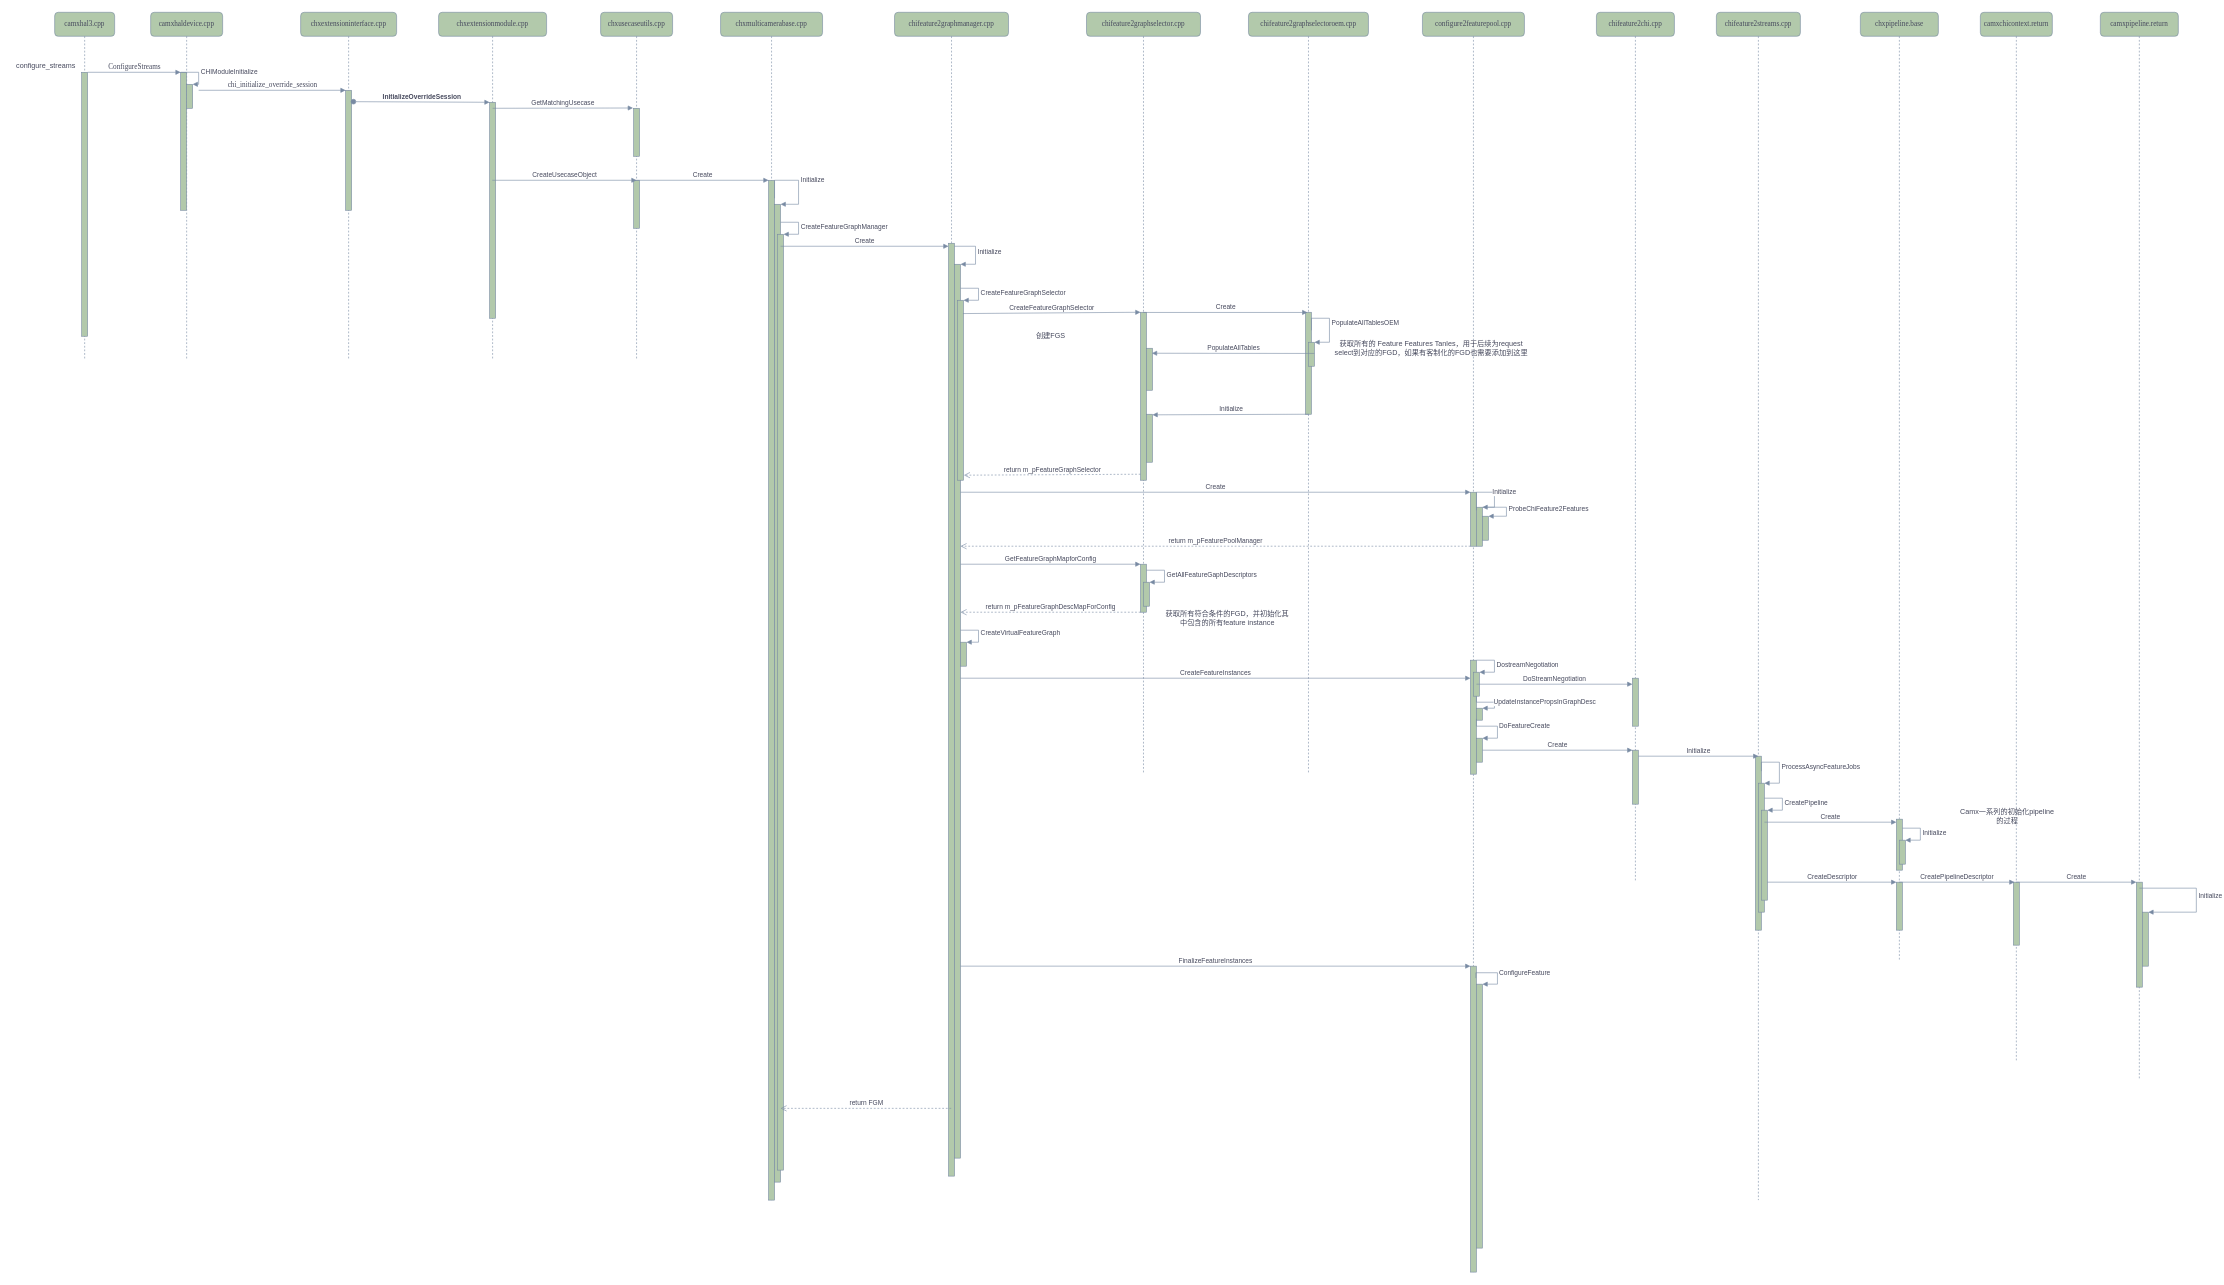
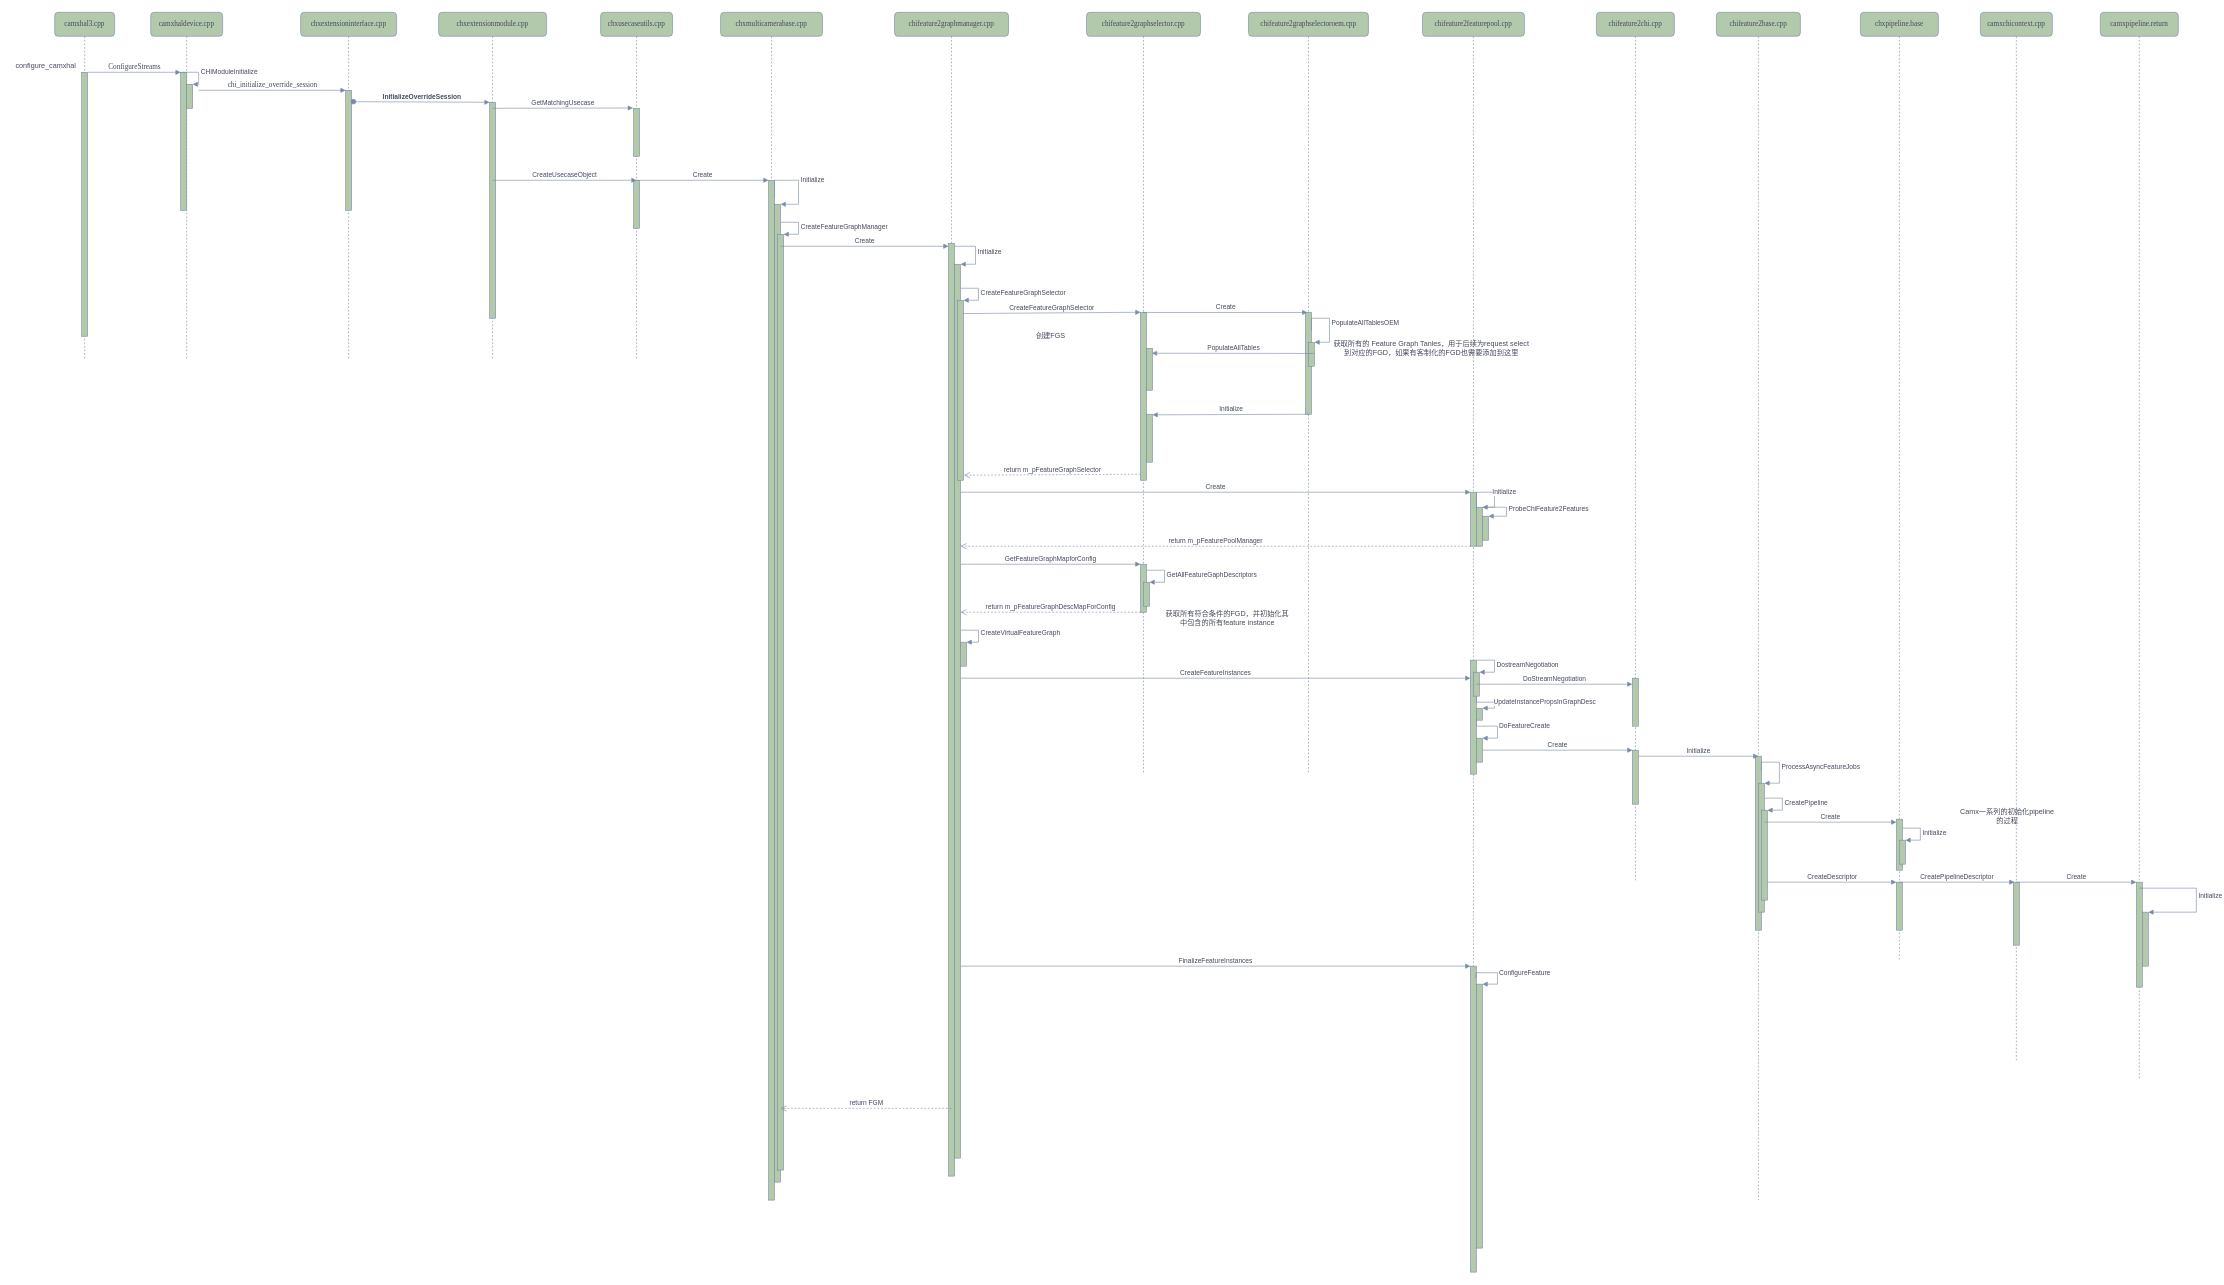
node "configure2featurepool.cpp": label "configure2featurepool.cpp" -> "chifeature2featurepool.cpp"
node "chifeature2streams.cpp": label "chifeature2streams.cpp" -> "chifeature2base.cpp"
node "camxchicontext.return": label "camxchicontext.return" -> "camxchicontext.cpp"
node "configure_streams": label "configure_streams" -> "configure_camxhal"
node "获取所有的 Feature Features Tanles，用于后续为request select到对应的FGD，如果有客制化的FGD也需要添加到这里": label "获取所有的 Feature Features Tanles，用于后续为request select到对应的FGD，如果有客制化的FGD也需要添加到这里" -> "获取所有的 Feature Graph Tanles，用于后续为request select到对应的FGD，如果有客制化的FGD也需要添加到这里"
